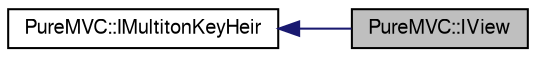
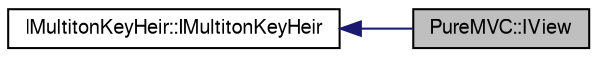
node "PureMVC::IMultitonKeyHeir": label "PureMVC::IMultitonKeyHeir" -> "IMultitonKeyHeir::IMultitonKeyHeir"
